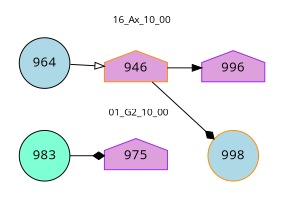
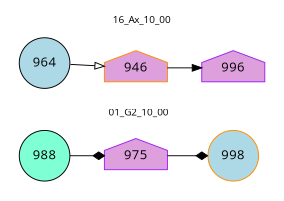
edge "946" -> "998": now "975" -> "998"
node "983": label "983" -> "988"
